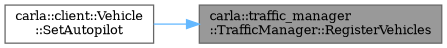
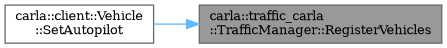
node "carla::traffic_manager ::TrafficManager::RegisterVehicles": label "carla::traffic_manager ::TrafficManager::RegisterVehicles" -> "carla::traffic_carla ::TrafficManager::RegisterVehicles"
